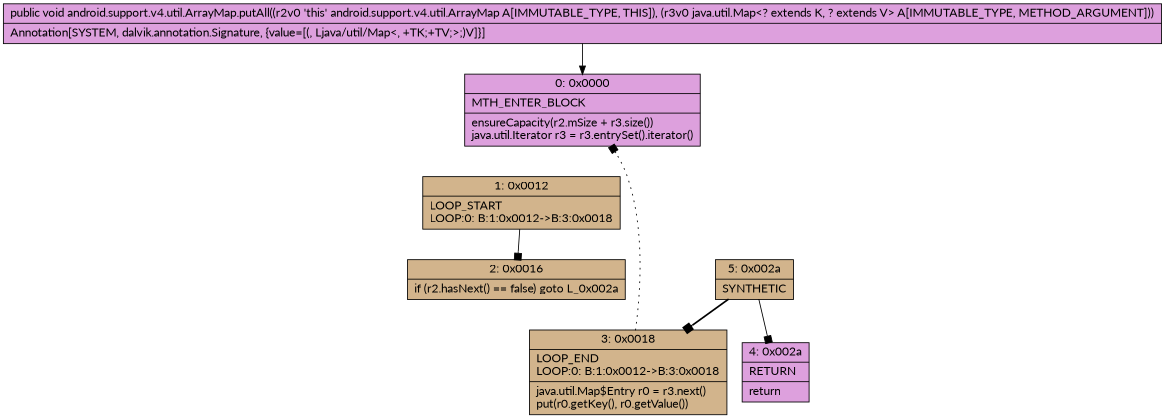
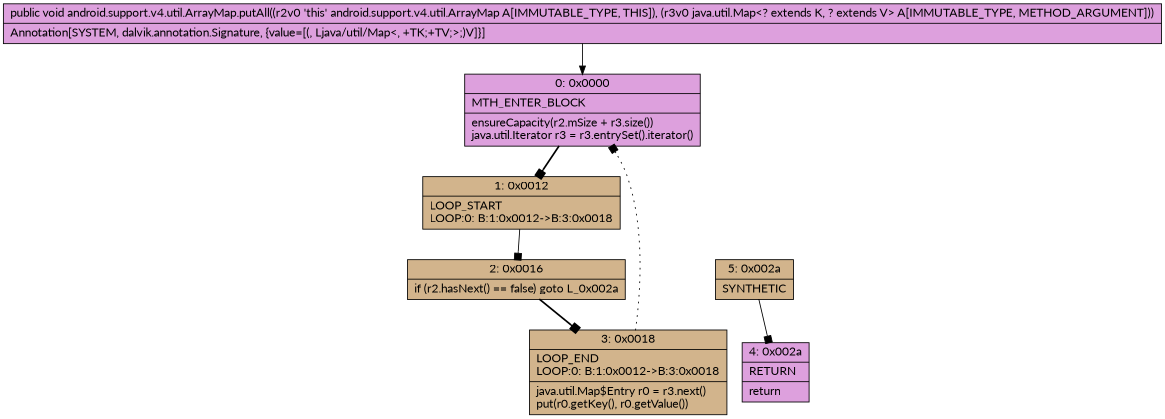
edge "0: 0x0000" -> "1: 0x0012": added
edge "5: 0x002a" -> "3: 0x0018": now "2: 0x0016" -> "3: 0x0018"
